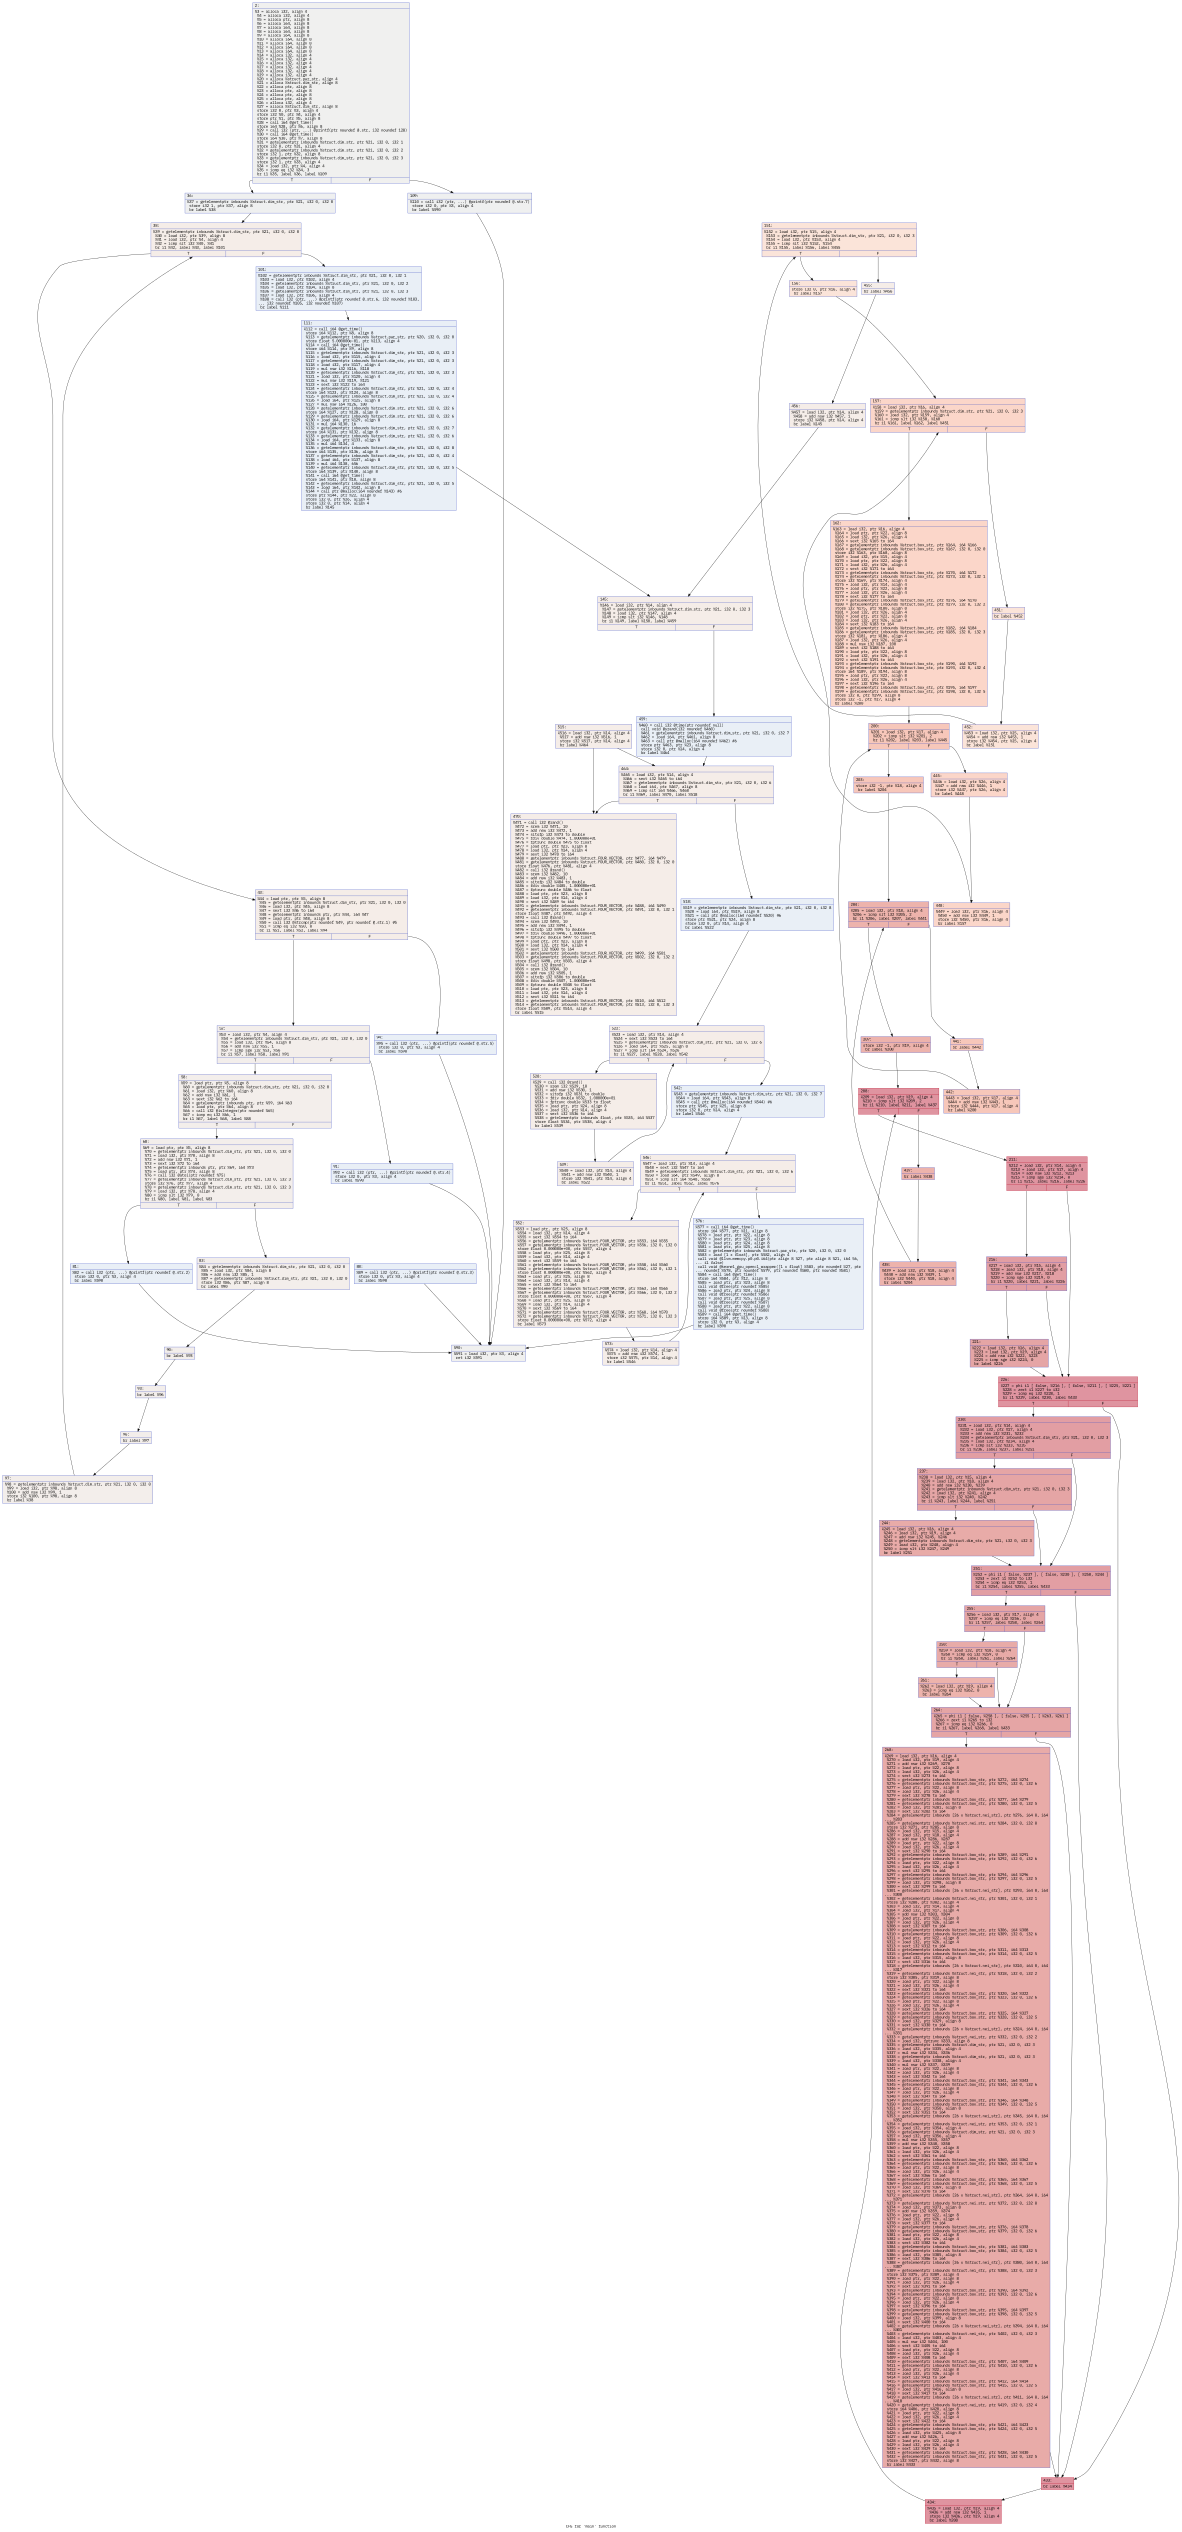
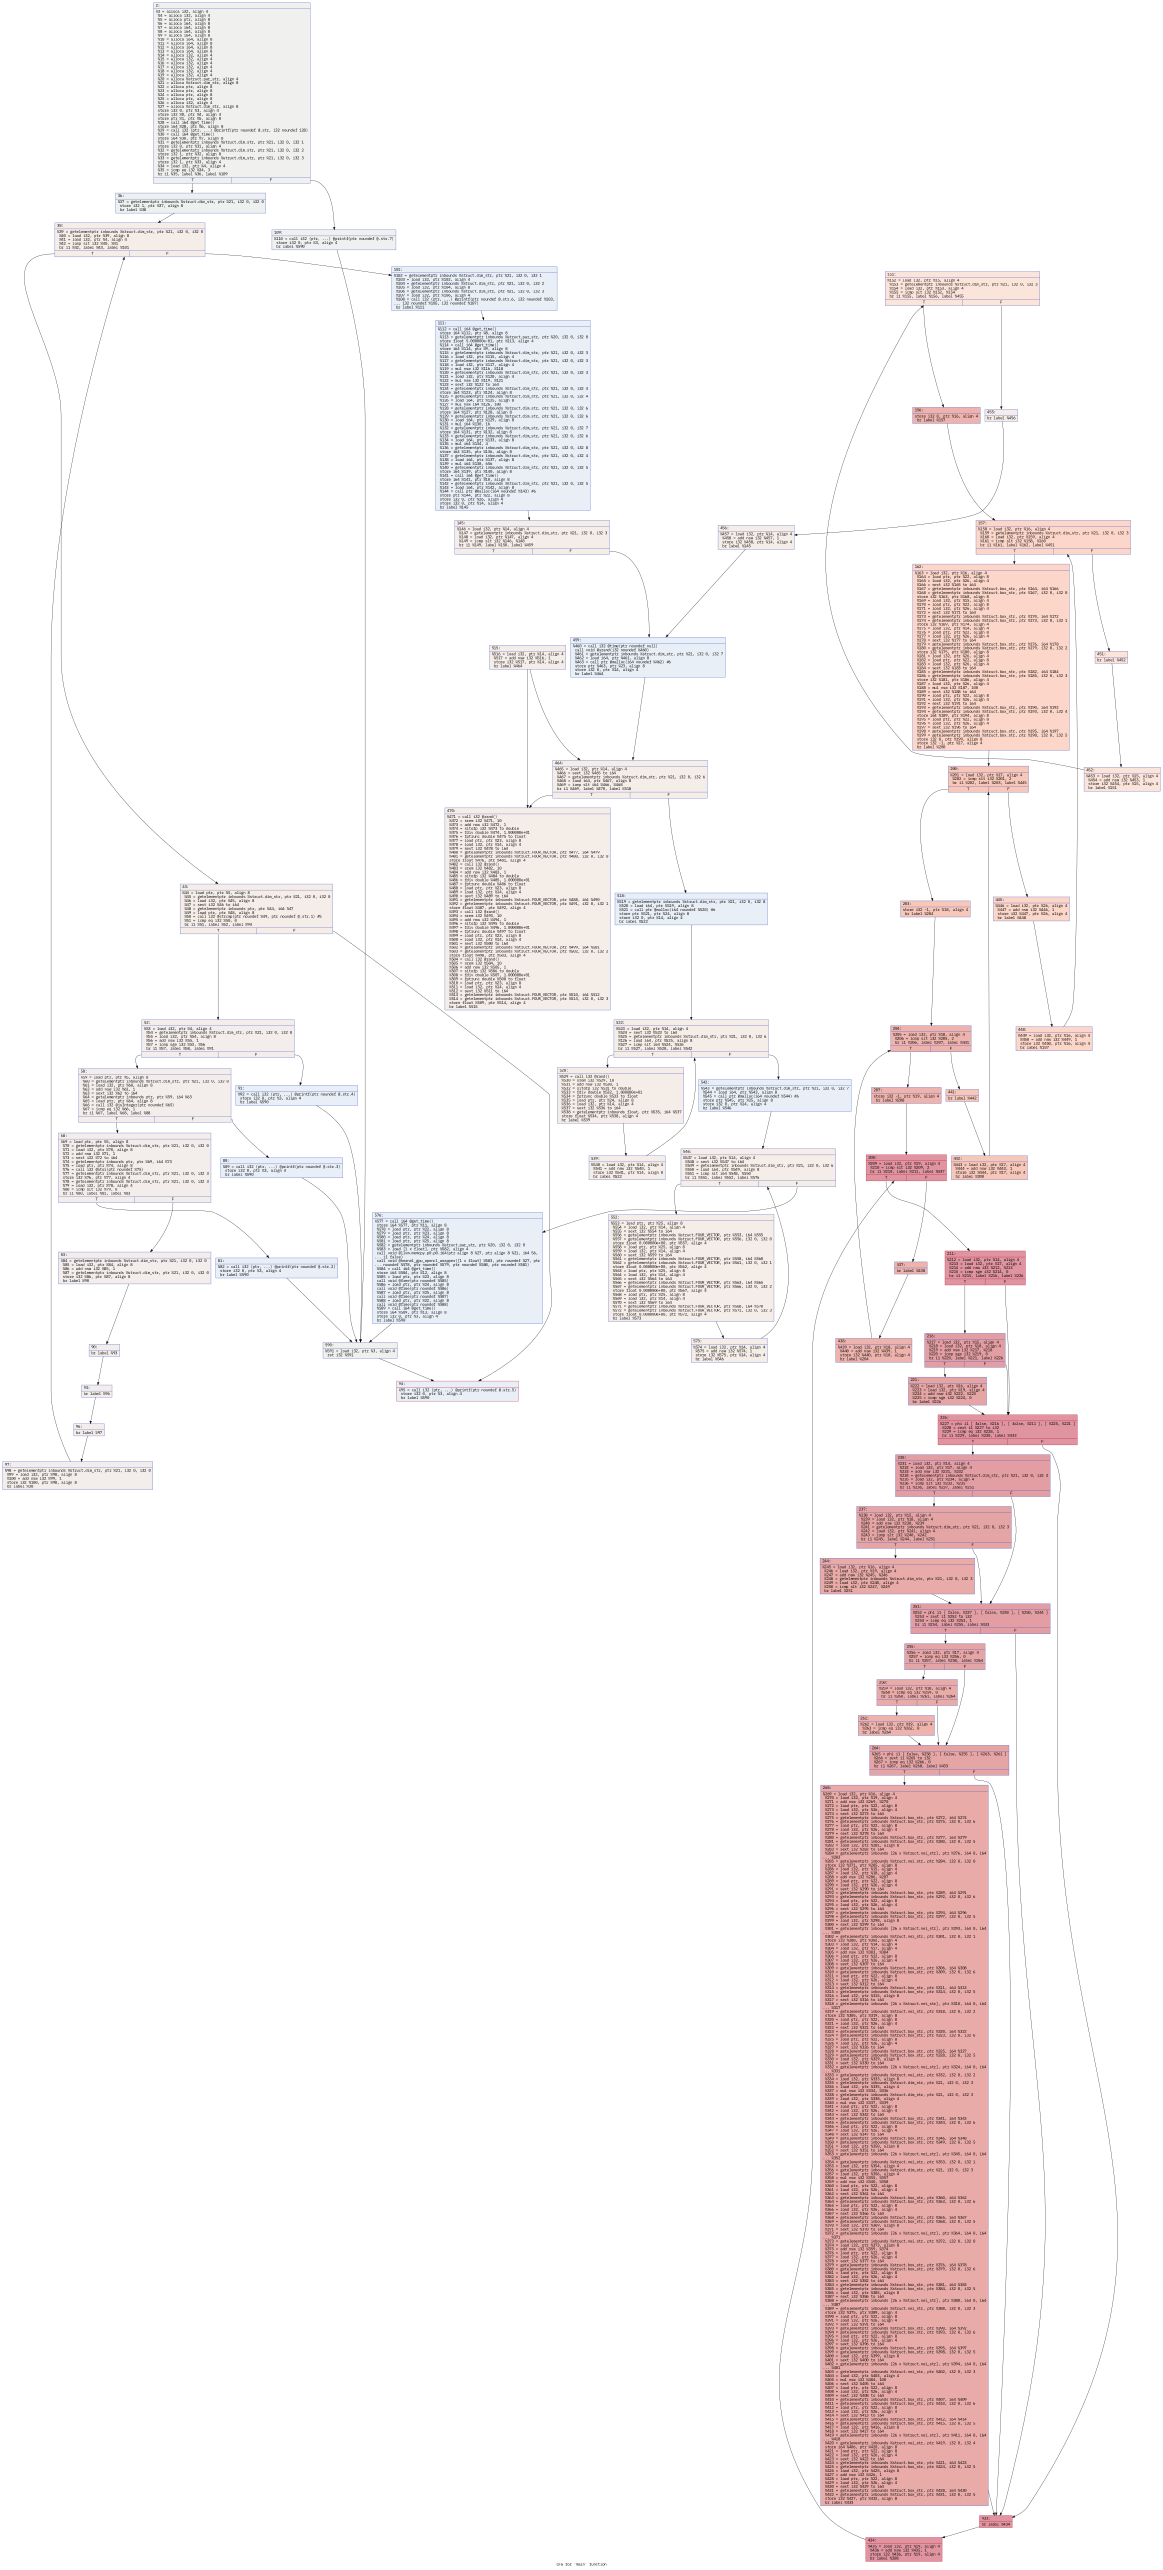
node "156:": fillcolor #f5c1a970 -> #d6524470
edge "456:" -> "145:": now "456:" -> "459:"
node "94:": color #3d50c3ff -> #b70d28ff
edge "58:" -> "88:": added
node "539:": text "store i32 %541, ptr %14, align 4" -> "store i32 %541, ptr %14, align 0"
edge "94:" -> "590:": reversed
node "268:": text "%334 = load i32, fptrunc %333, align 8" -> "%334 = load i32, ptr %333, align 8"
